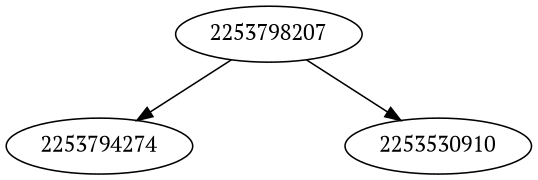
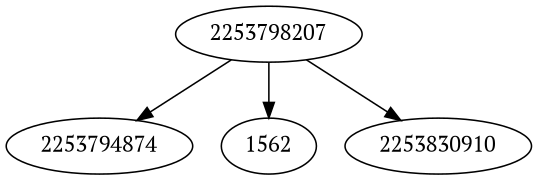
node "2253794274": label "2253794274" -> "2253794874"
node "1562": added
node "2253530910": label "2253530910" -> "2253830910"
